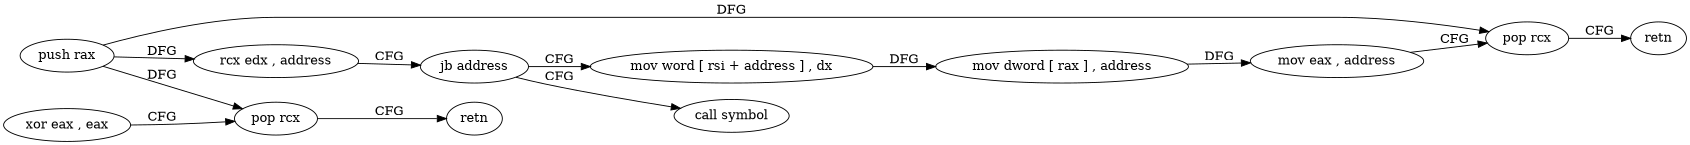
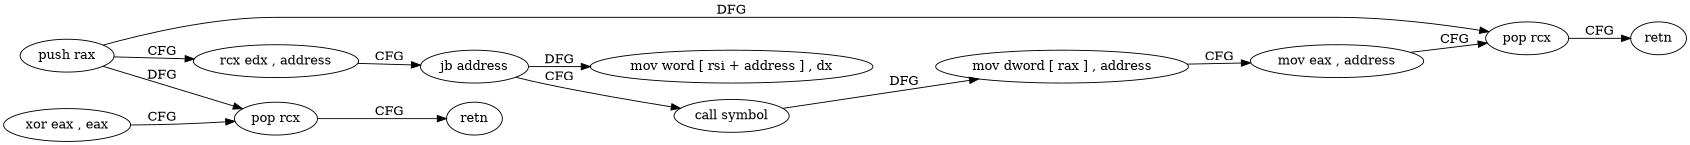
edge "push rax" -> "rcx edx , address": label "DFG" -> "CFG"
edge "mov dword [ rax ] , address" -> "mov eax , address": label "DFG" -> "CFG"
edge "jb address" -> "mov word [ rsi + address ] , dx": label "CFG" -> "DFG"
edge "mov word [ rsi + address ] , dx" -> "mov dword [ rax ] , address": now "call symbol" -> "mov dword [ rax ] , address"
